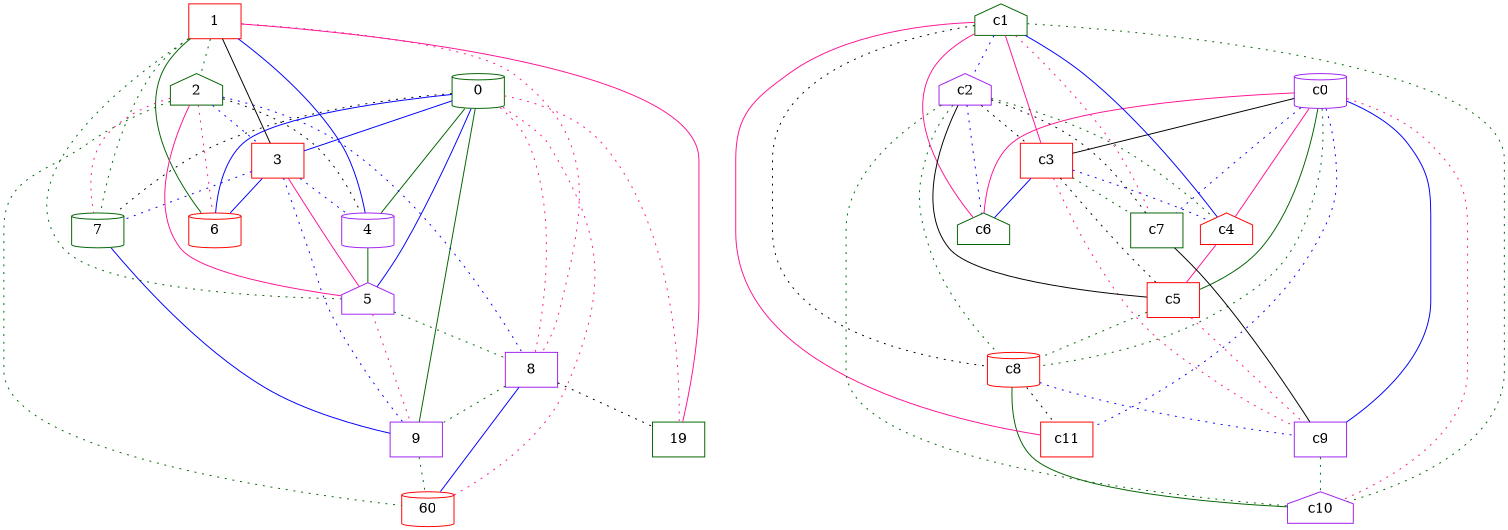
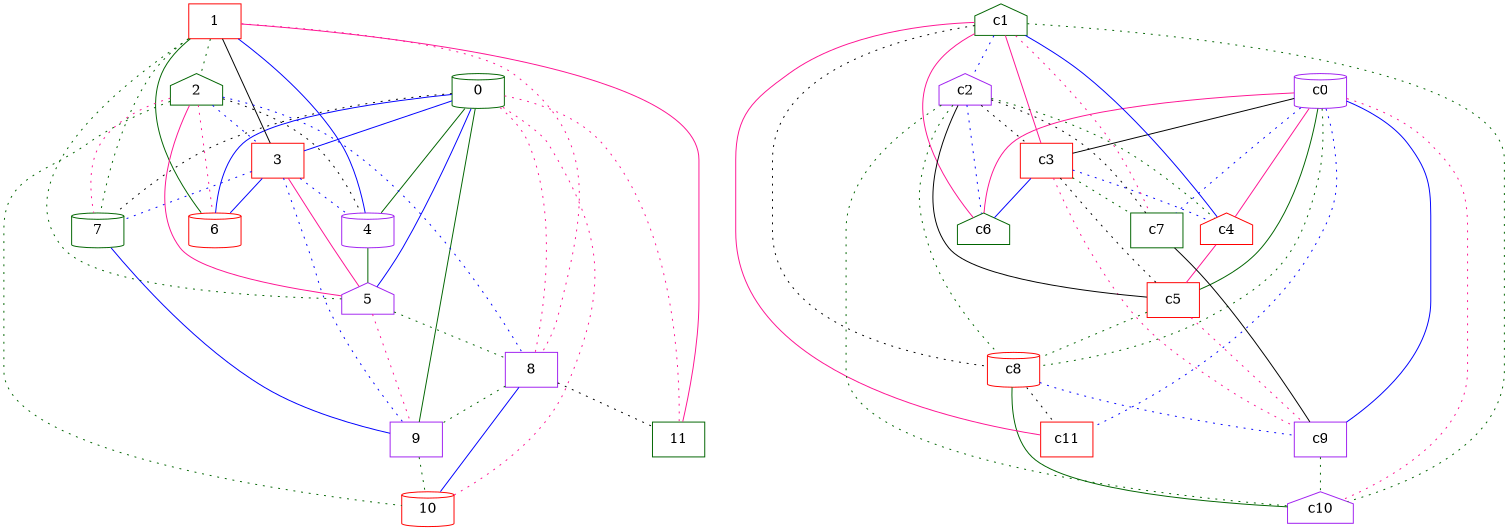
node "19": label "19" -> "11"
node "60": label "60" -> "10"
